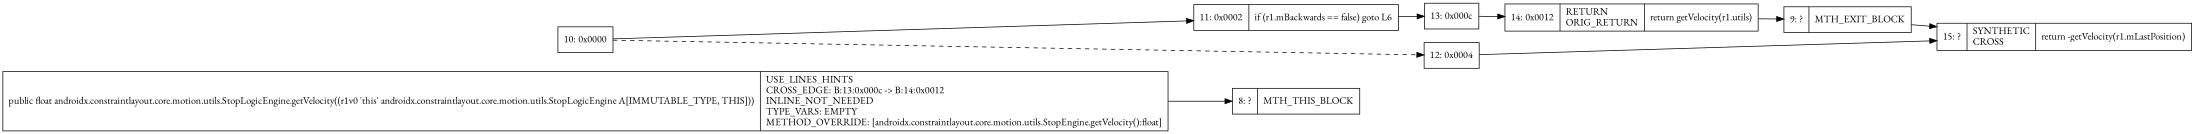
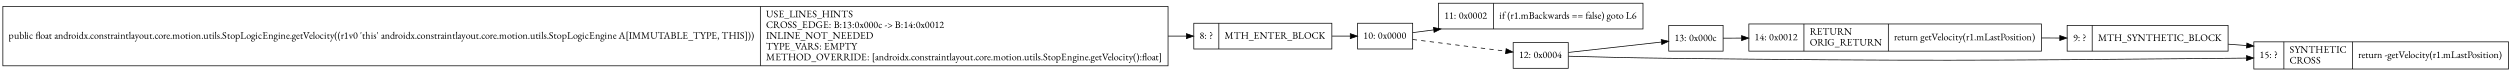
edge "11: 0x0002" -> "13: 0x000c": now "12: 0x0004" -> "13: 0x000c"
node "14: 0x0012": text "return getVelocity(r1.utils)" -> "return getVelocity(r1.mLastPosition)"
node "9: ?": text "MTH_EXIT_BLOCK" -> "MTH_SYNTHETIC_BLOCK"
edge "8: ?" -> "10: 0x0000": added
node "8: ?": text "MTH_THIS_BLOCK" -> "MTH_ENTER_BLOCK"
